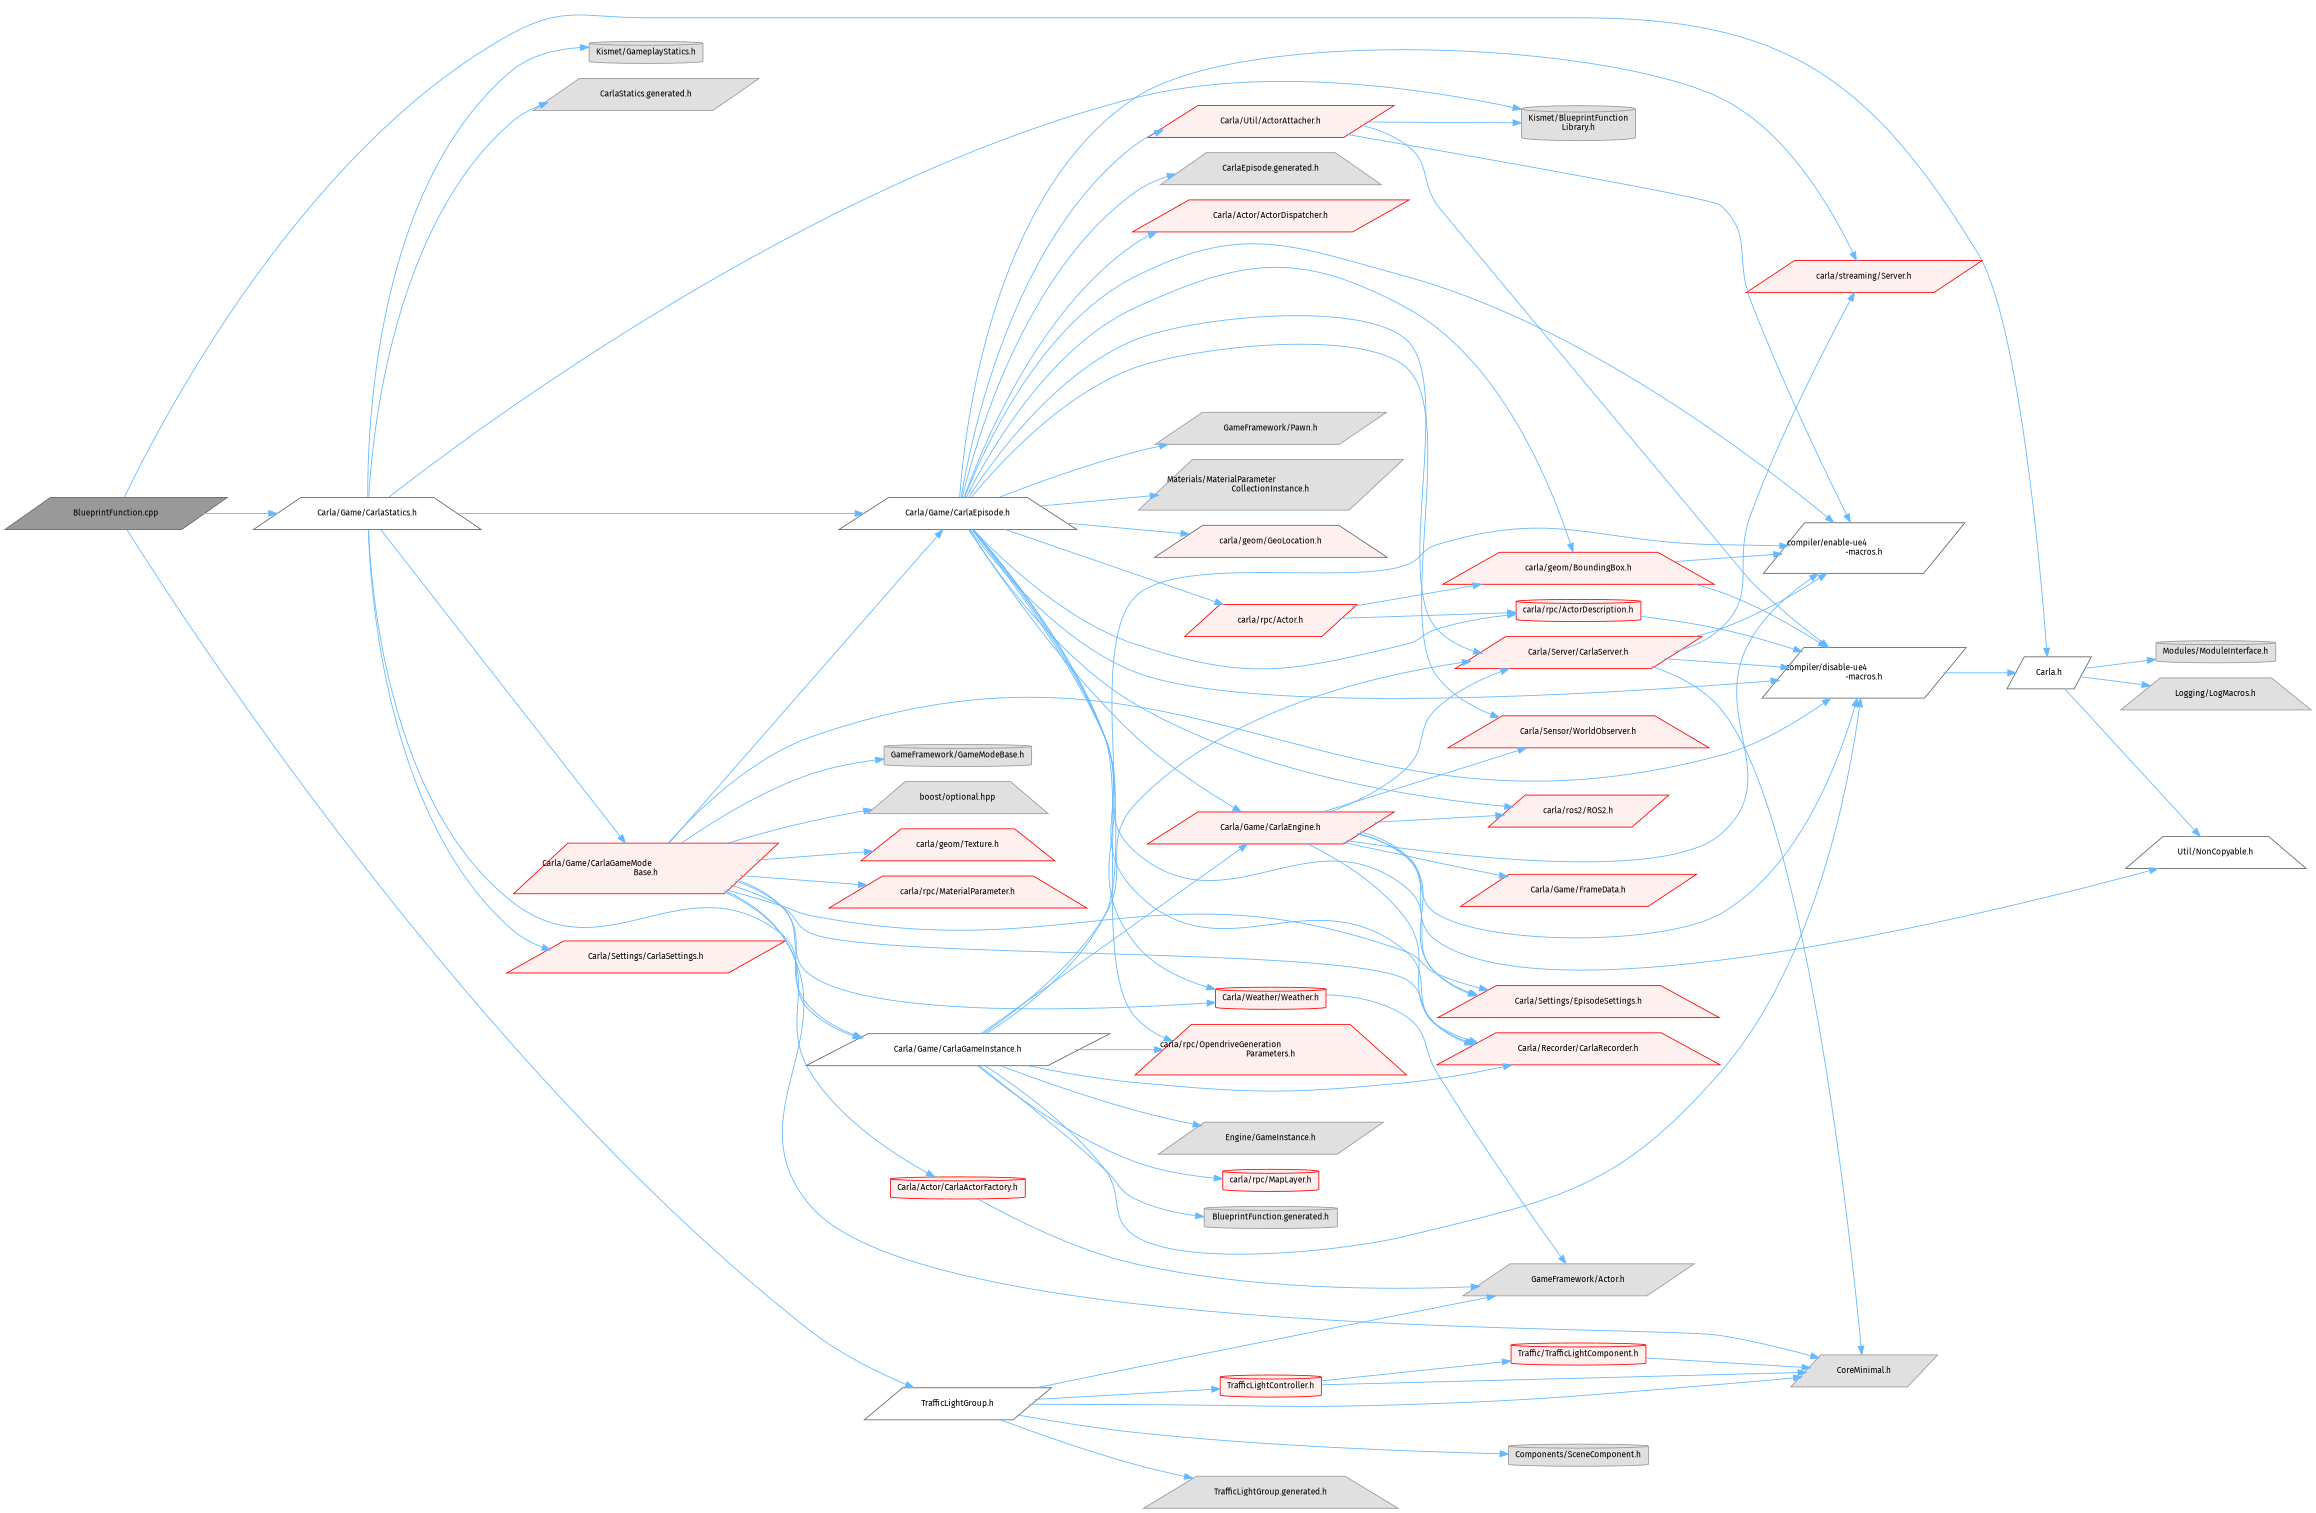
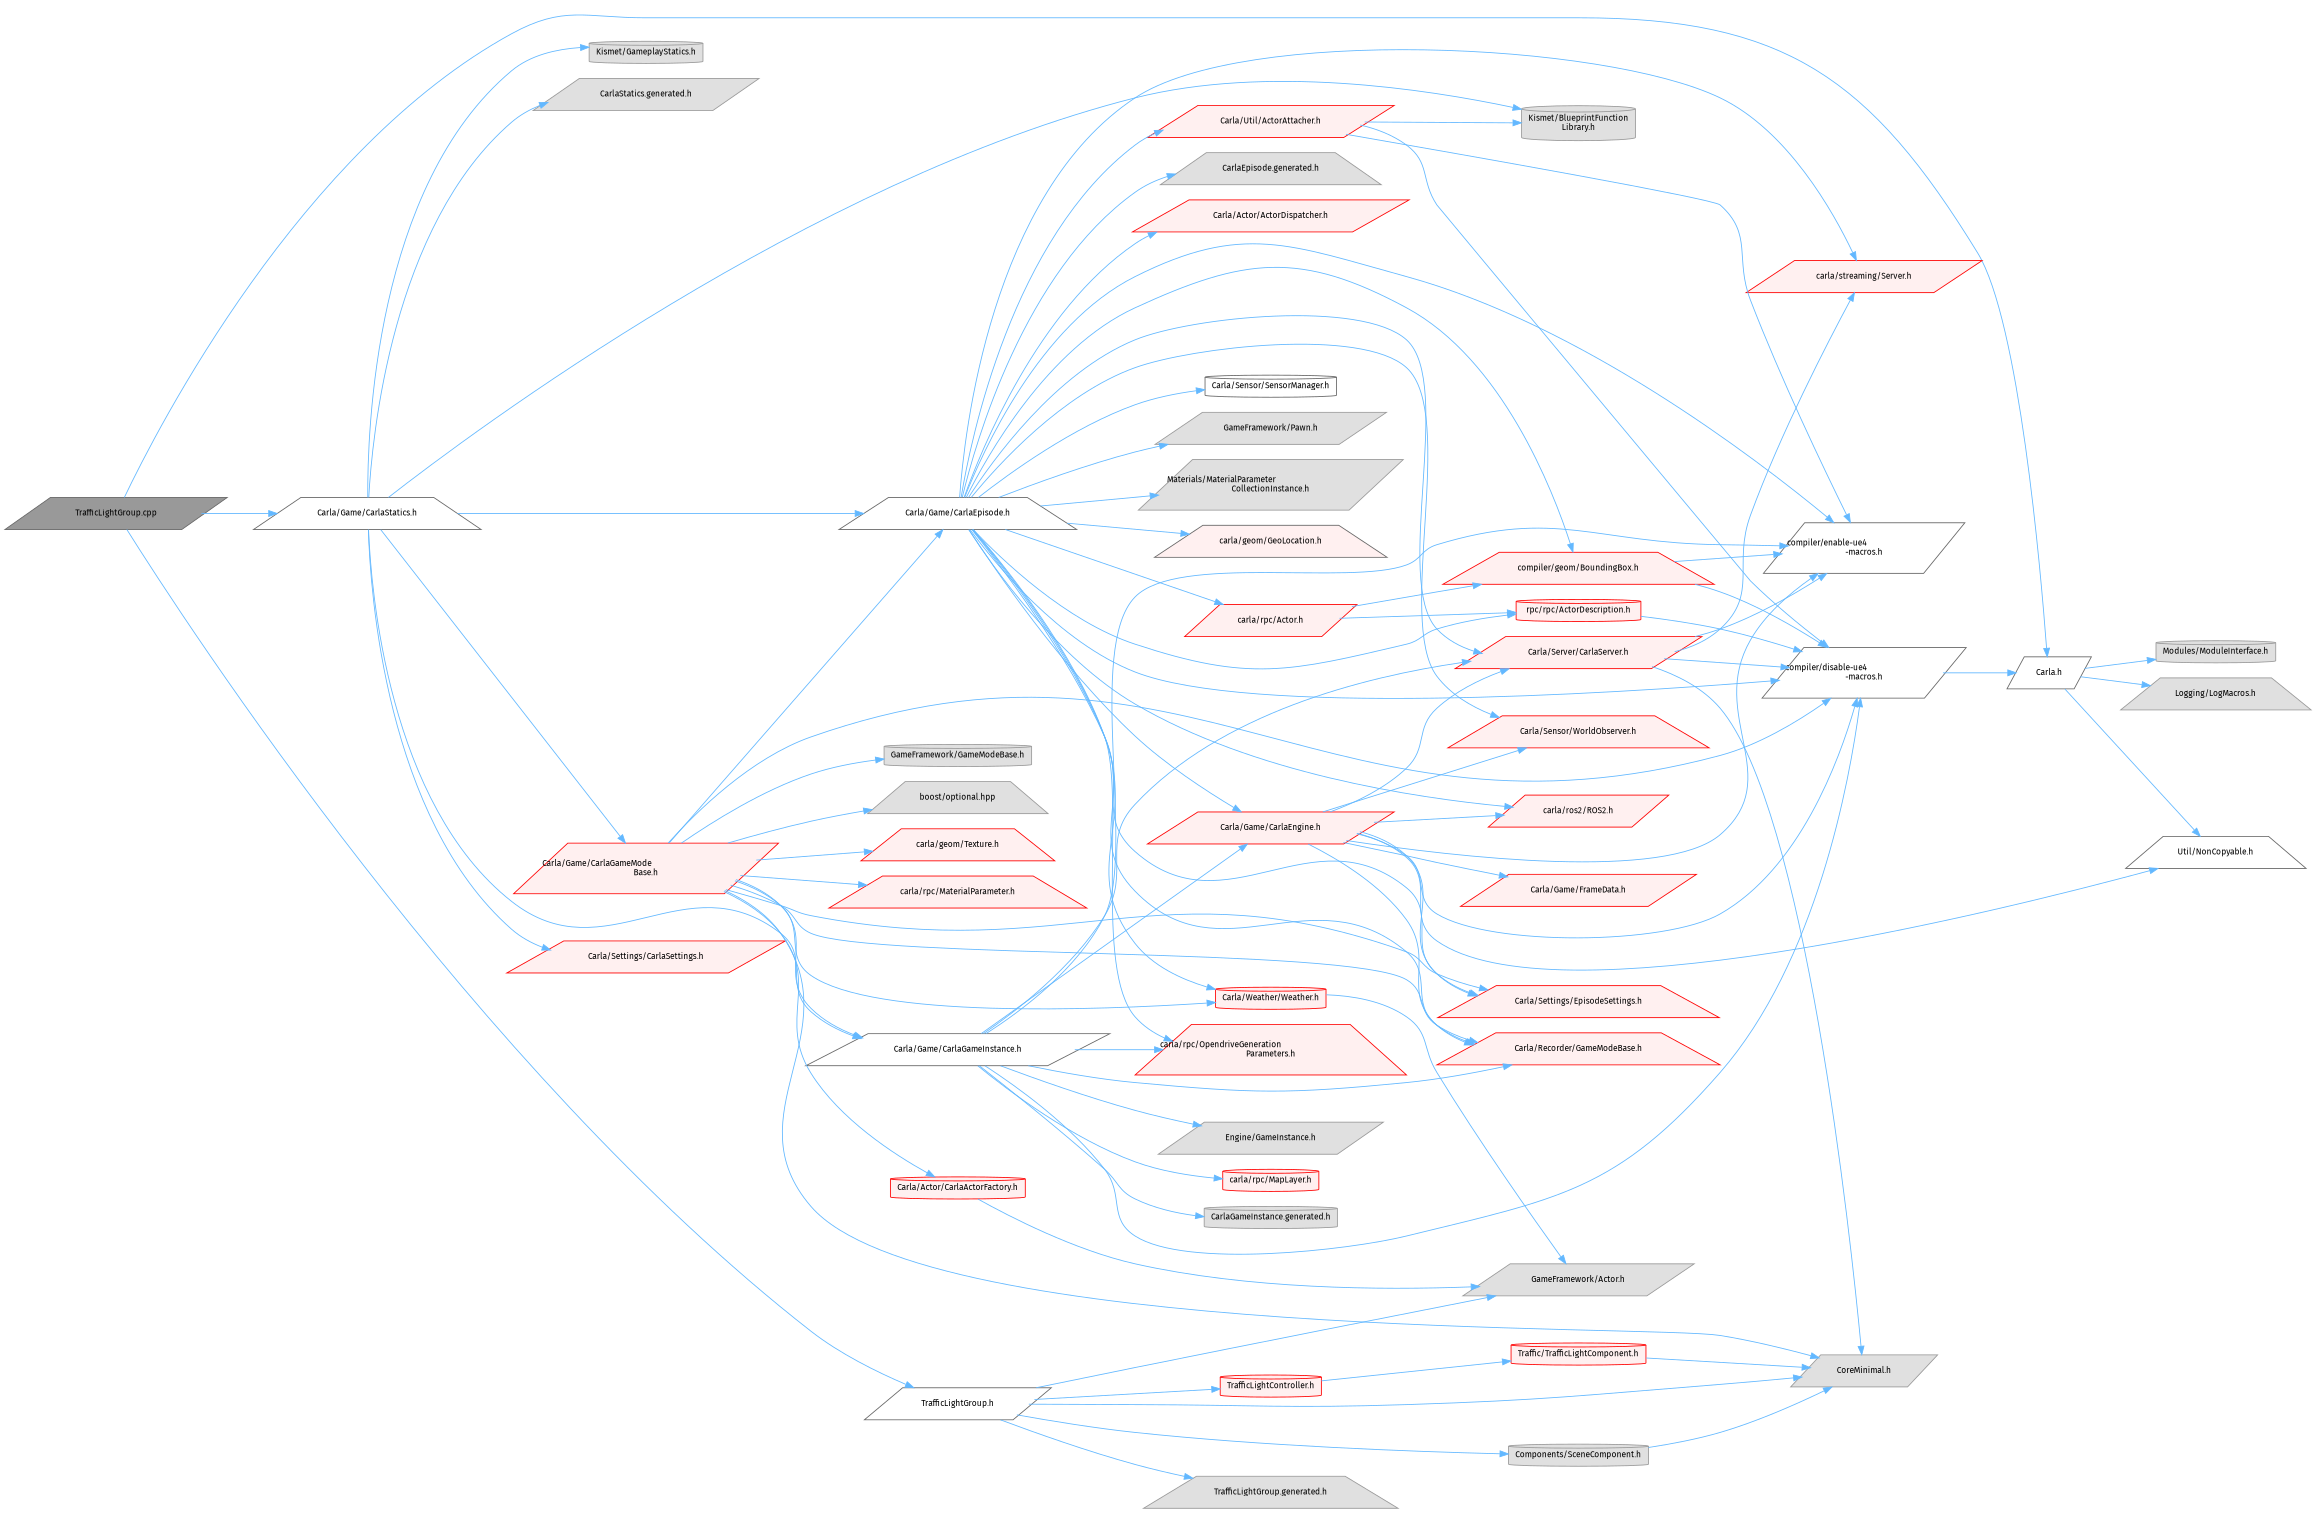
node "Carla/Sensor/SensorManager.h": added
node "BlueprintFunction.cpp": label "BlueprintFunction.cpp" -> "TrafficLightGroup.cpp"
node "carla/geom/BoundingBox.h": label "carla/geom/BoundingBox.h" -> "compiler/geom/BoundingBox.h"
node "carla/rpc/ActorDescription.h": label "carla/rpc/ActorDescription.h" -> "rpc/rpc/ActorDescription.h"
node "Carla/Recorder/CarlaRecorder.h": label "Carla/Recorder/CarlaRecorder.h" -> "Carla/Recorder/GameModeBase.h"
node "BlueprintFunction.generated.h": label "BlueprintFunction.generated.h" -> "CarlaGameInstance.generated.h"
edge "TrafficLightController.h" -> "CoreMinimal.h": now "Components/SceneComponent.h" -> "CoreMinimal.h"
